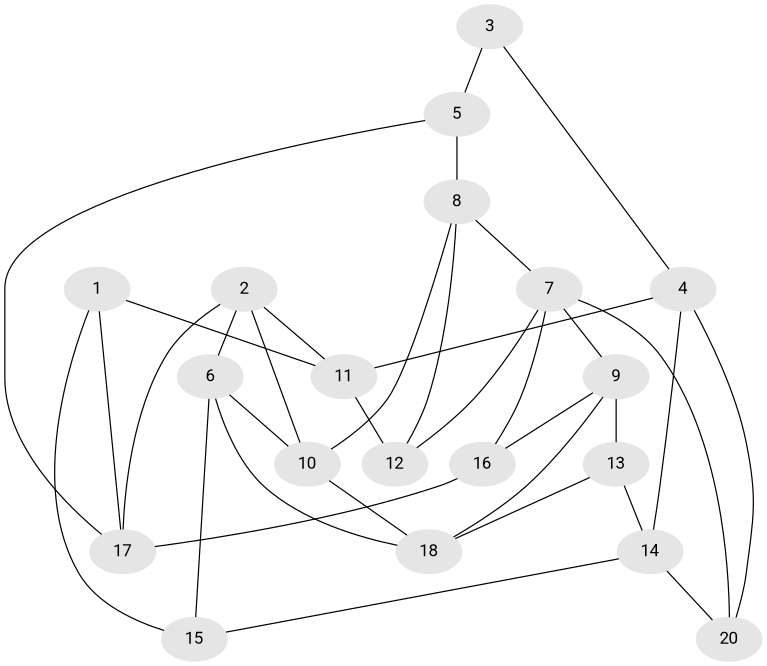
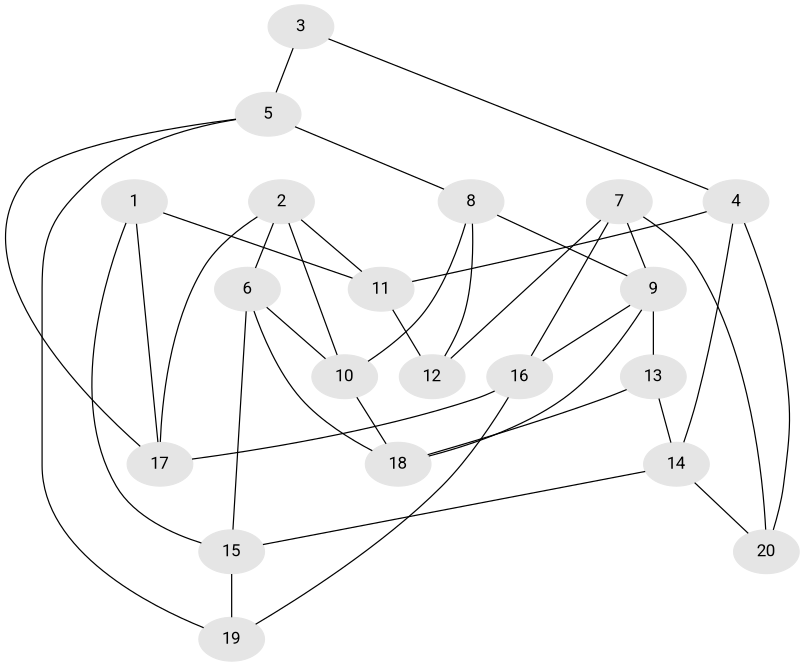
edge "8" -- "7": now "8" -- "9"
node "19": added
